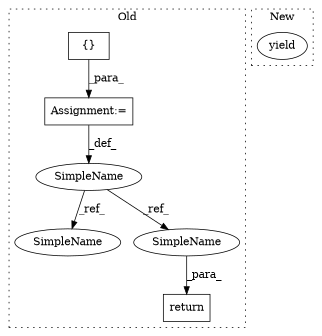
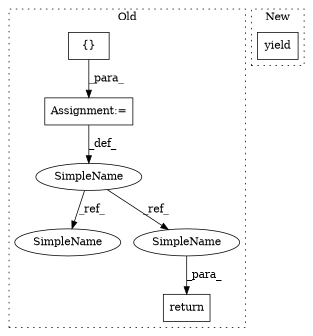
node "yield": shape ellipse -> box
